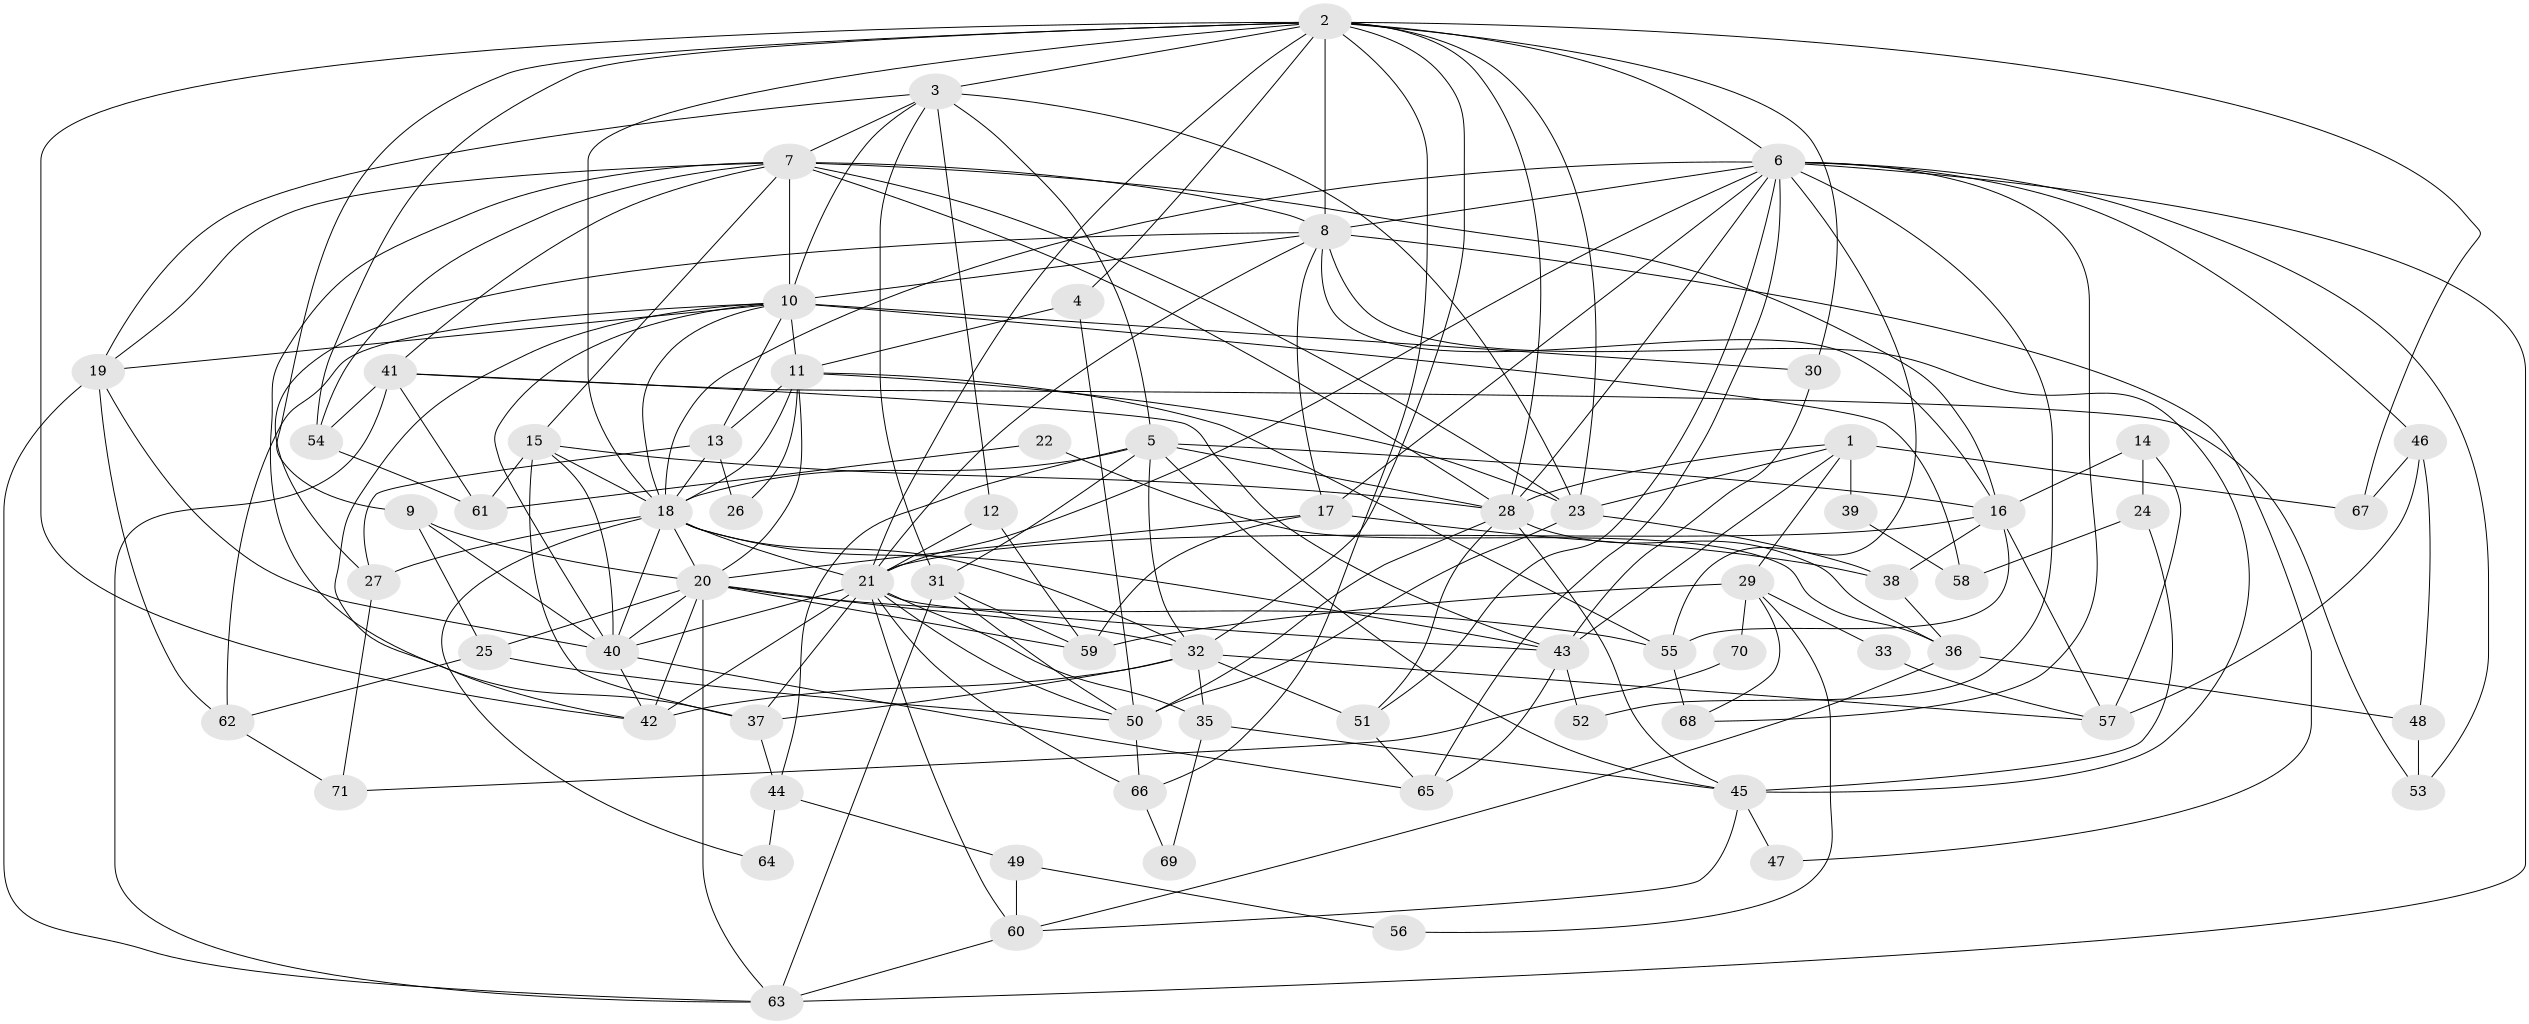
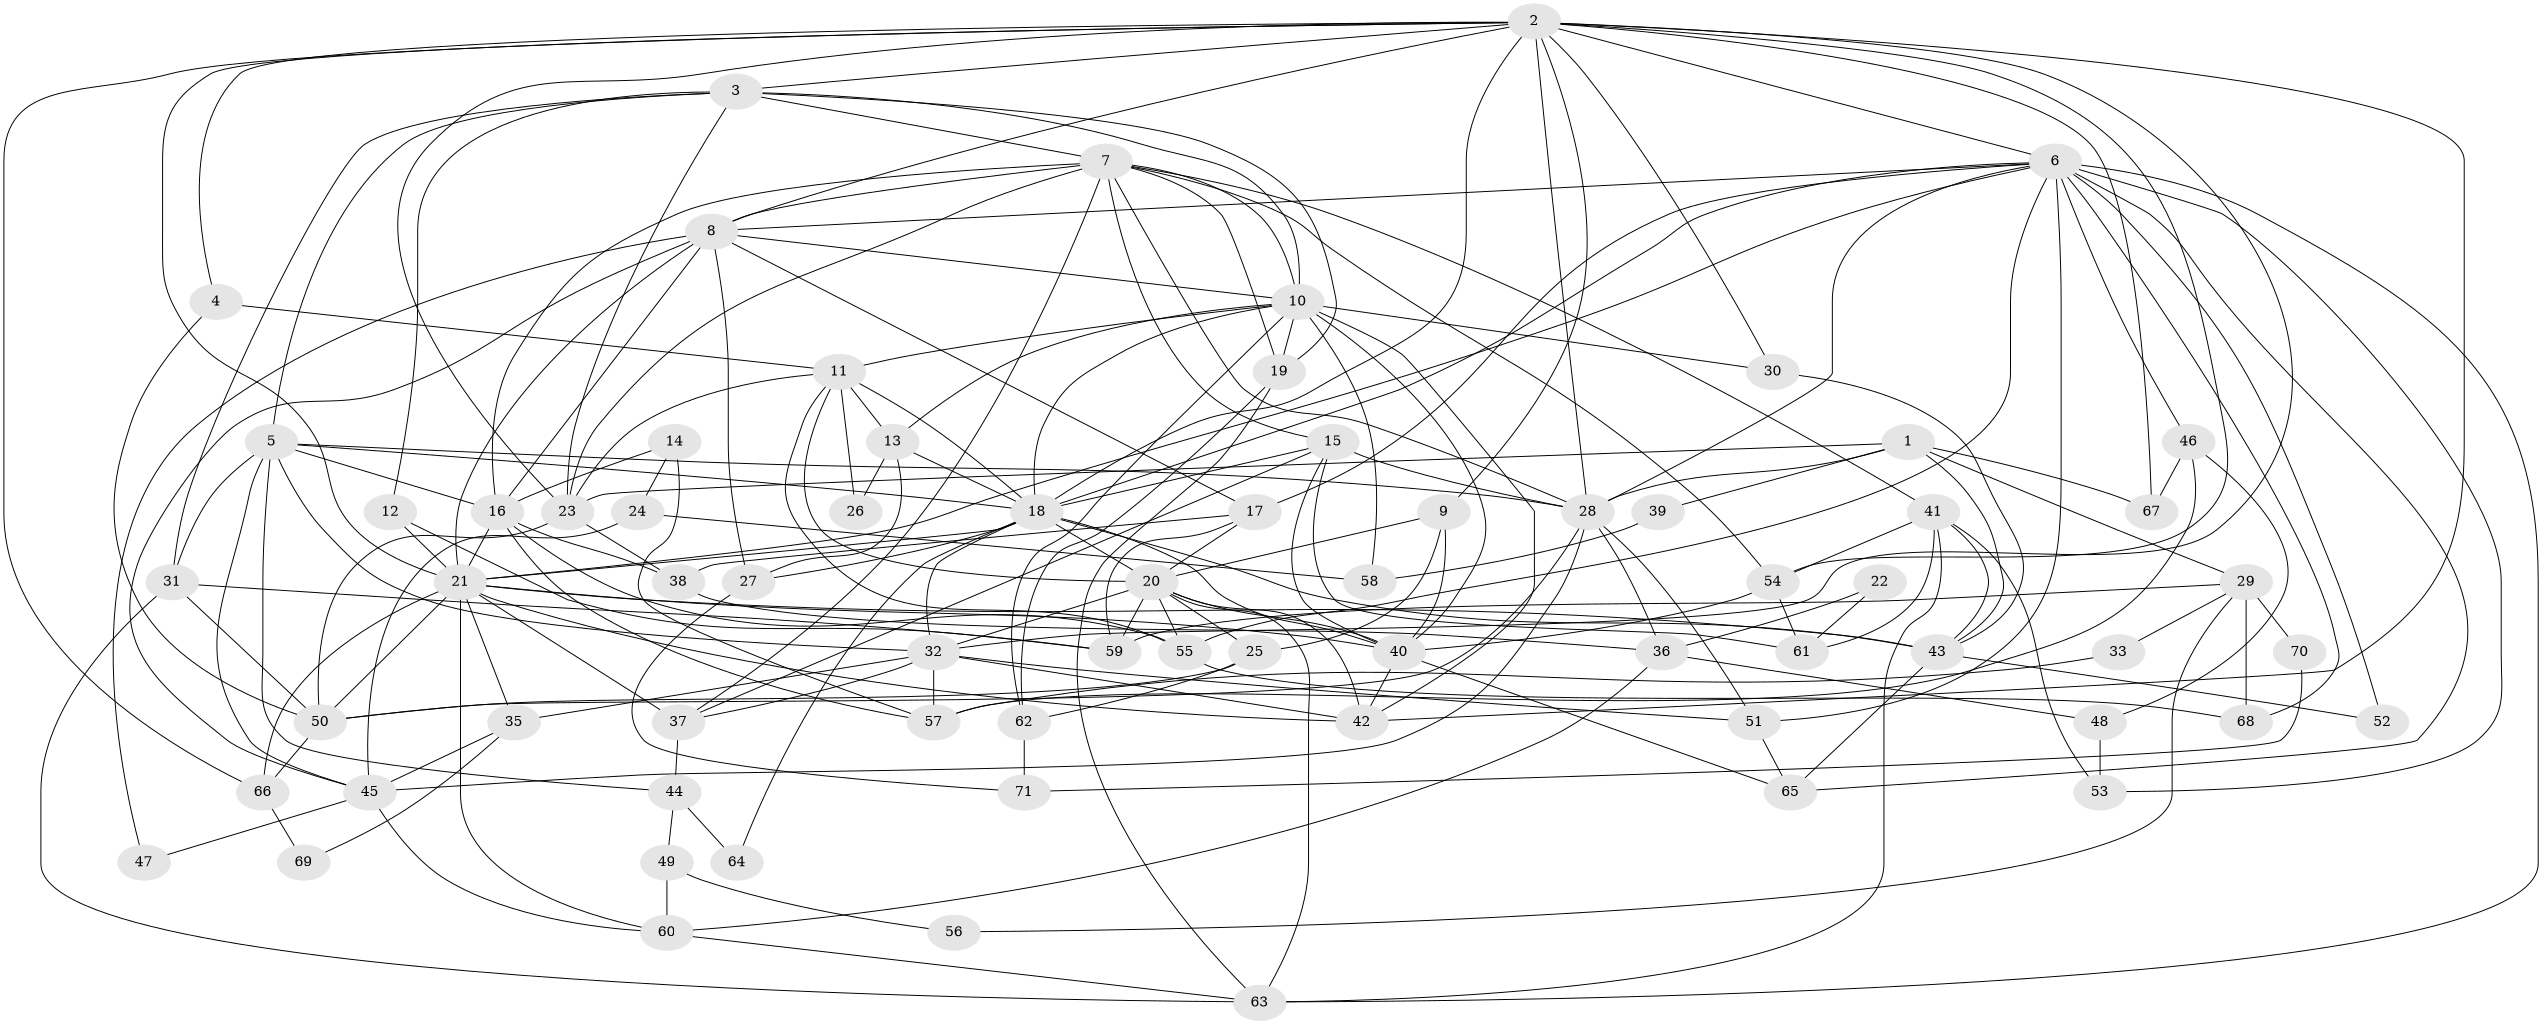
edge "19" -- "40": now "54" -- "40"
